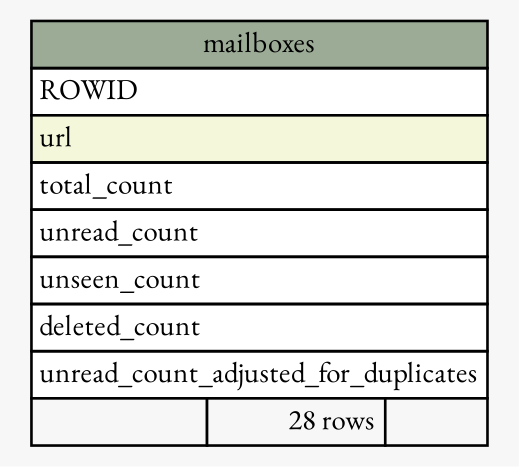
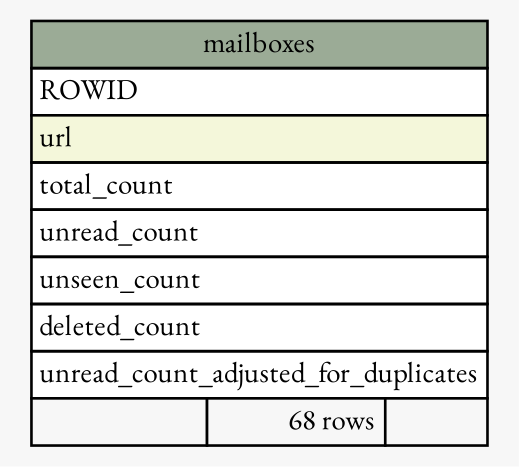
node "mailboxes": text "28 rows" -> "68 rows"
